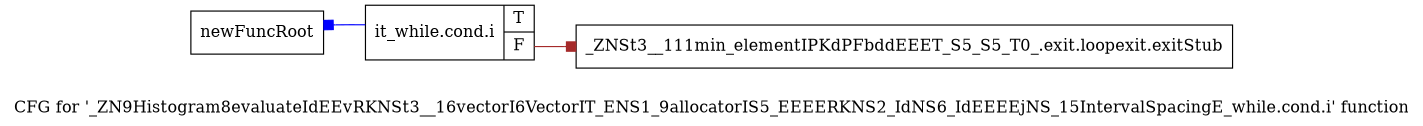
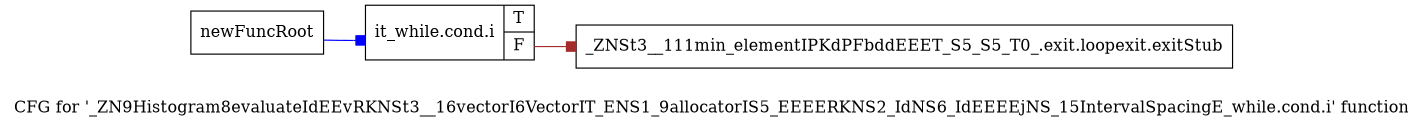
edge "it_while.cond.i" -> "newFuncRoot": reversed
